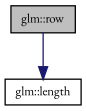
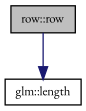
node "glm::row": label "glm::row" -> "row::row"
